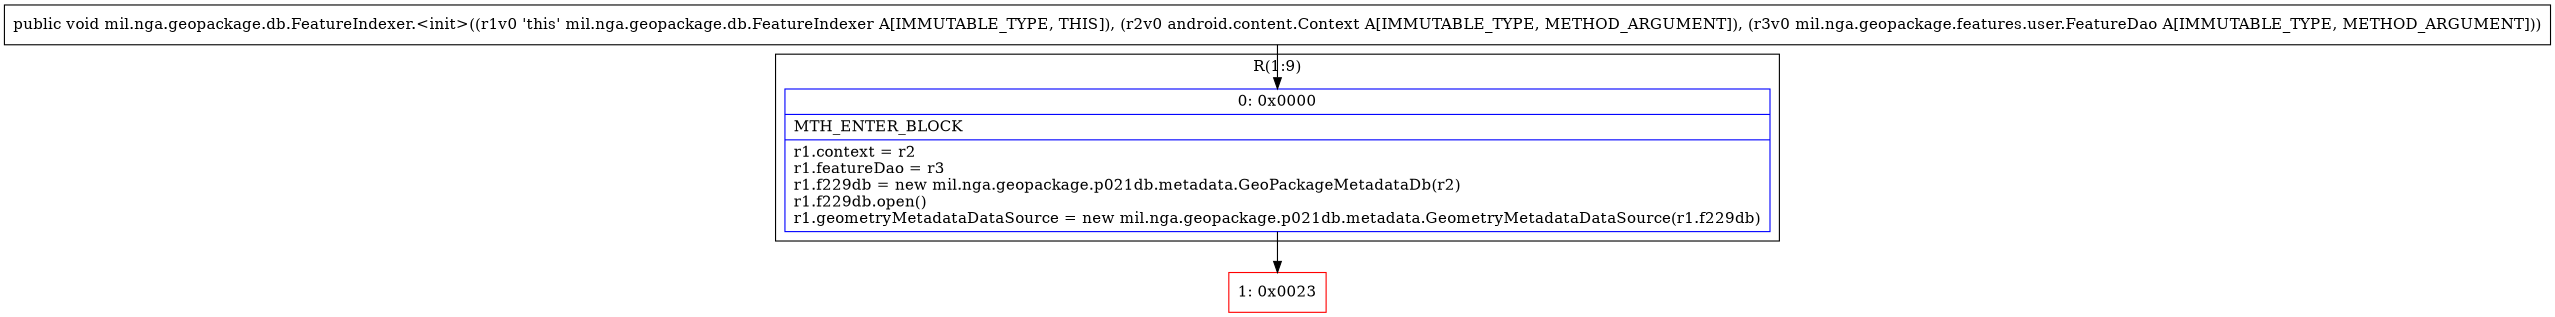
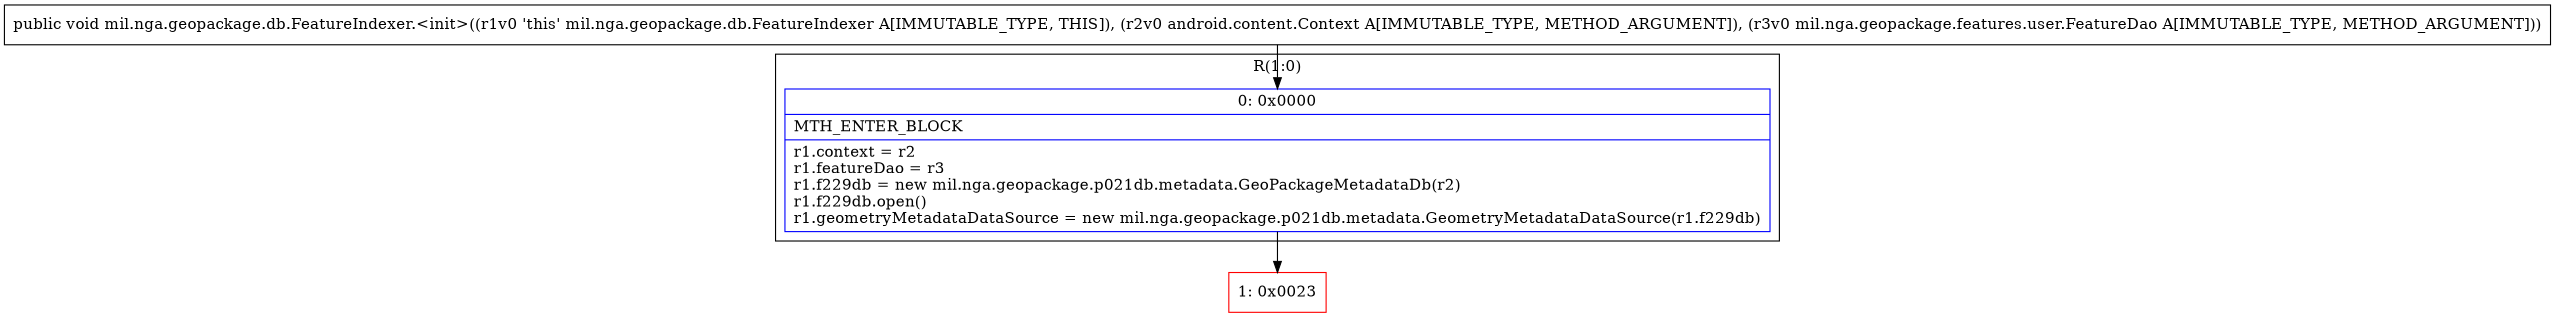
cluster "R(1:9)": label "R(1:9)" -> "R(1:0)"
